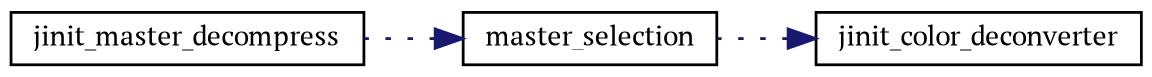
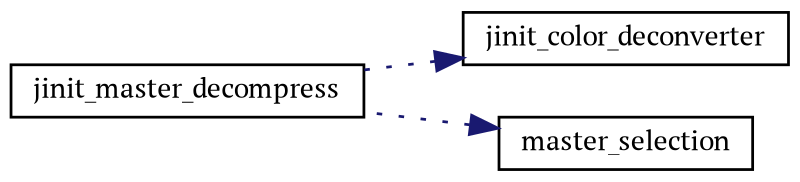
edge "master_selection" -> "jinit_color_deconverter": now "jinit_master_decompress" -> "jinit_color_deconverter"
